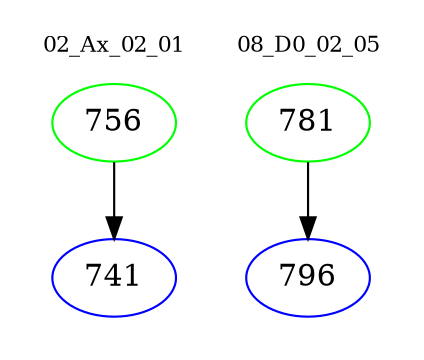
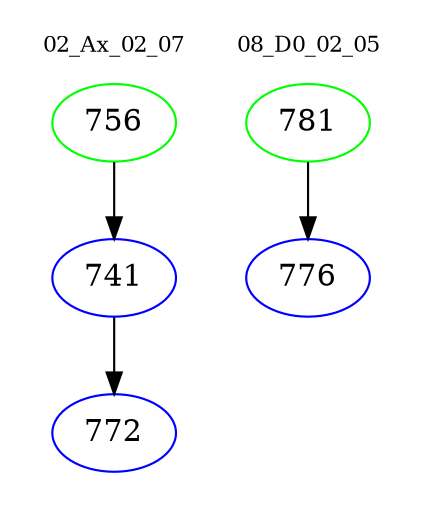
cluster "02_Ax_02_01": label "02_Ax_02_01" -> "02_Ax_02_07"
node "796": label "796" -> "776"
node "772": added
